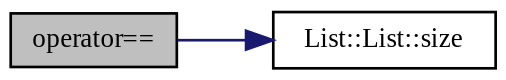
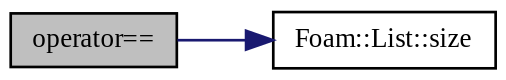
node "List::List::size": label "List::List::size" -> "Foam::List::size"
